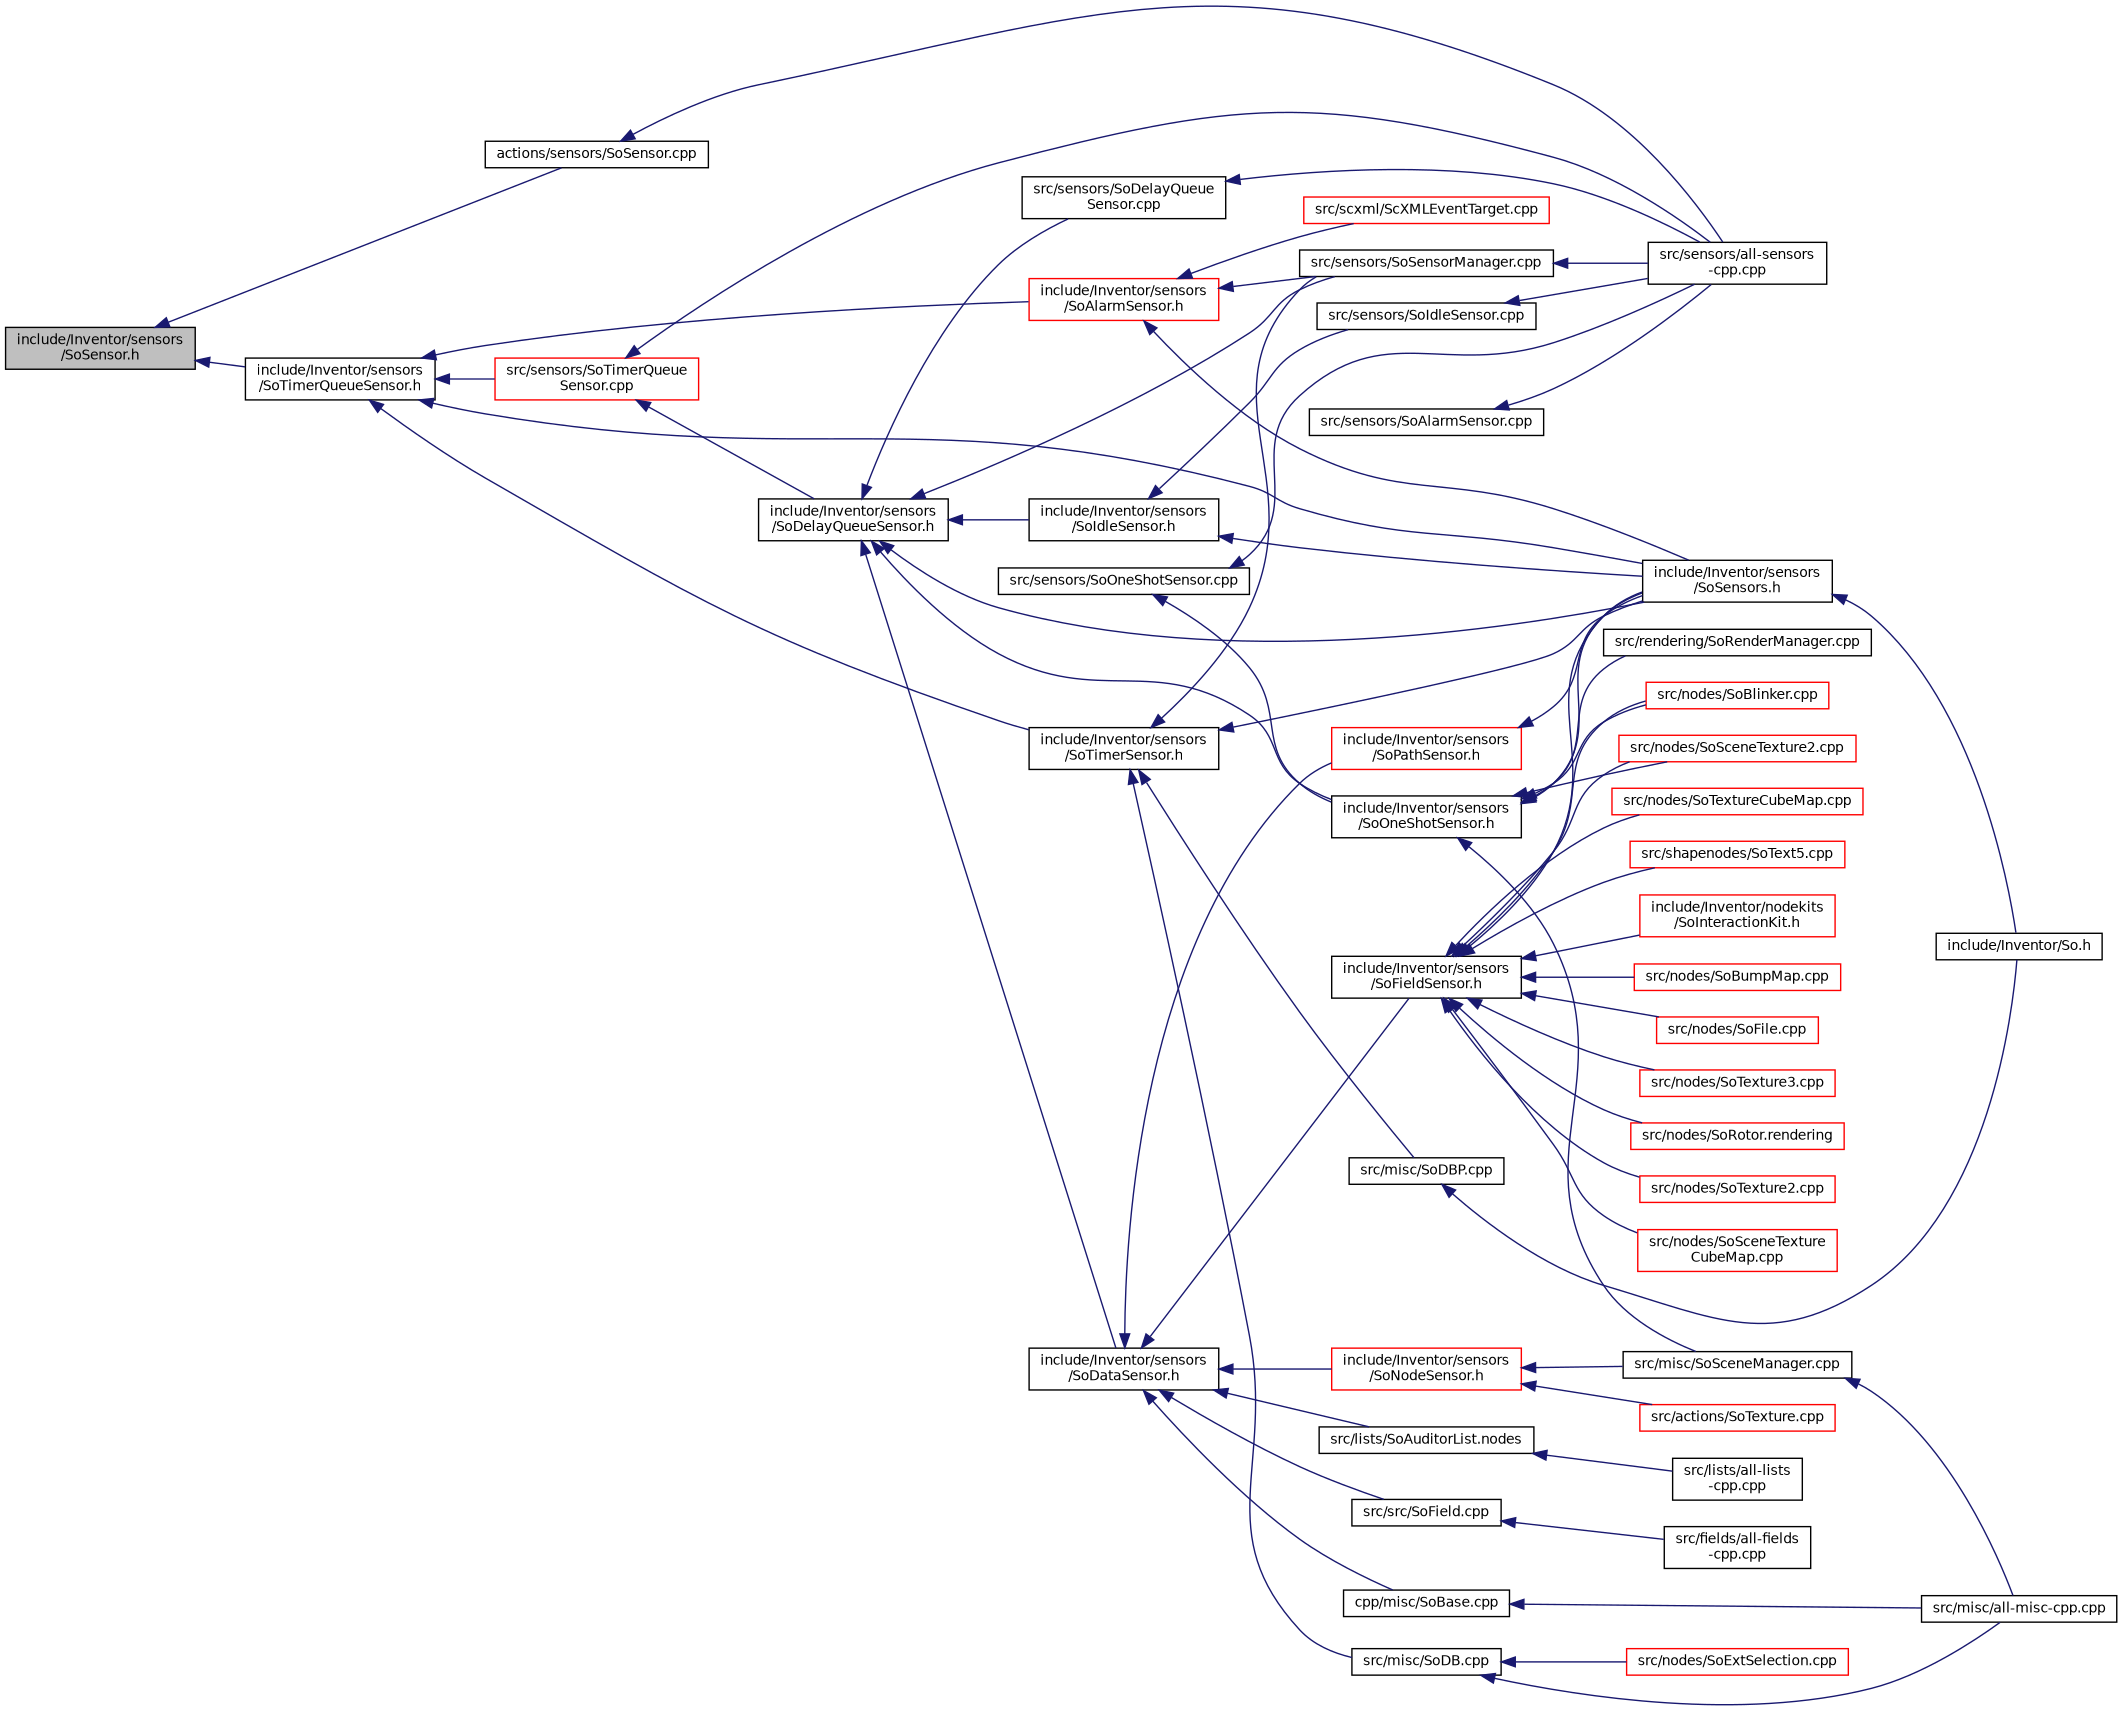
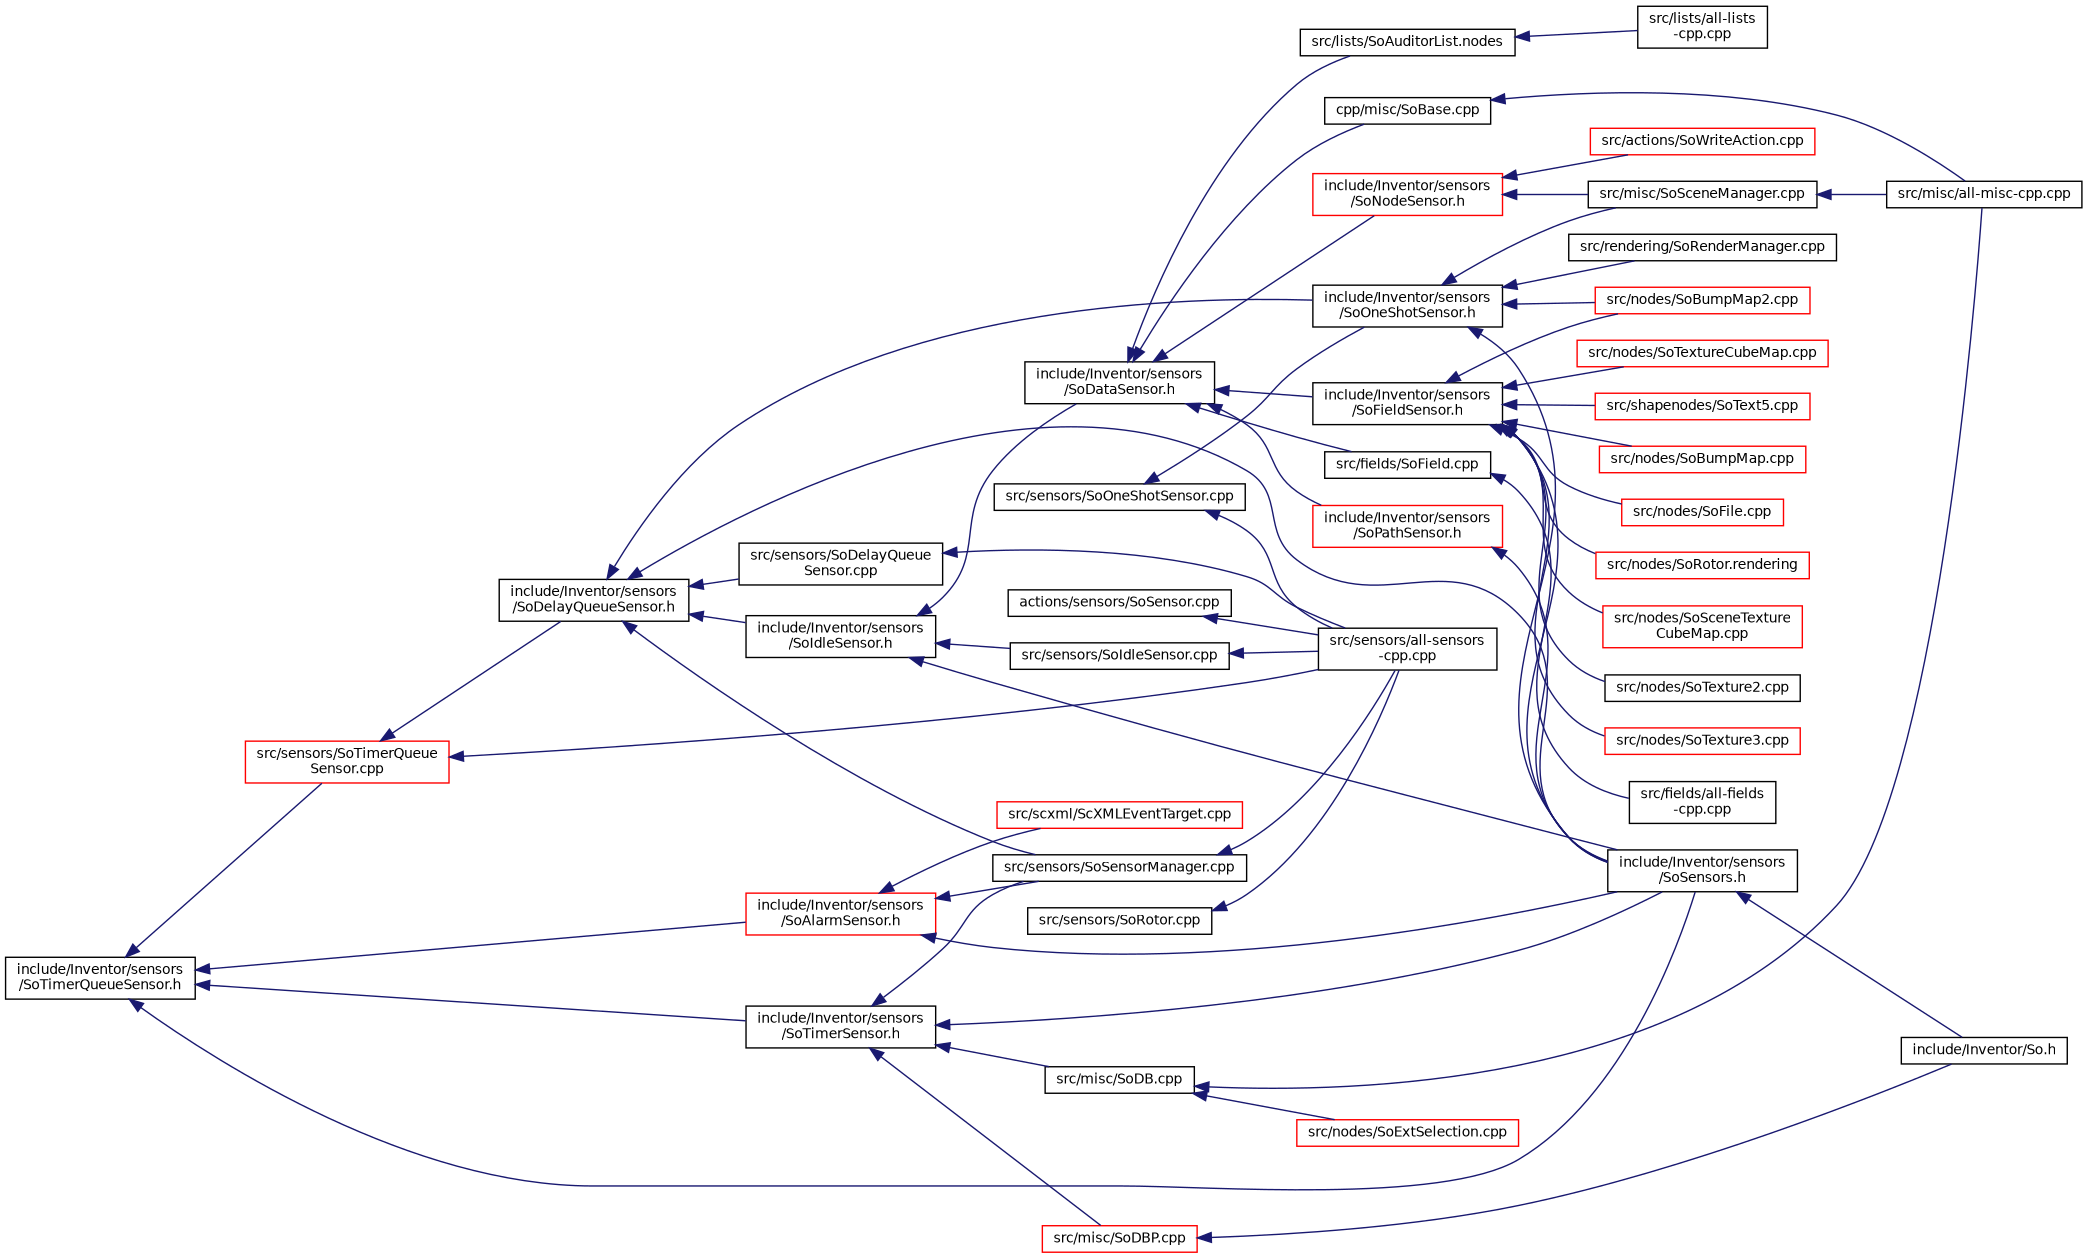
node "include/Inventor/sensors /SoSensor.h": removed
node "src/sensors/SoAlarmSensor.cpp": label "src/sensors/SoAlarmSensor.cpp" -> "src/sensors/SoRotor.cpp"
node "src/nodes/SoBlinker.cpp": removed
node "src/nodes/SoSceneTexture2.cpp": label "src/nodes/SoSceneTexture2.cpp" -> "src/nodes/SoBumpMap2.cpp"
node "include/Inventor/nodekits /SoInteractionKit.h": removed
edge "include/Inventor/sensors /SoDataSensor.h" -> "include/Inventor/sensors /SoDelayQueueSensor.h": now "include/Inventor/sensors /SoDataSensor.h" -> "include/Inventor/sensors /SoIdleSensor.h"
node "src/misc/SoDBP.cpp": color black -> red
node "src/nodes/SoTexture2.cpp": color red -> black
node "src/actions/SoTexture.cpp": label "src/actions/SoTexture.cpp" -> "src/actions/SoWriteAction.cpp"
node "src/src/SoField.cpp": label "src/src/SoField.cpp" -> "src/fields/SoField.cpp"
